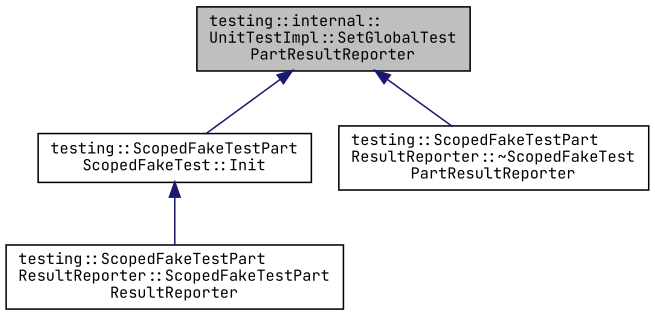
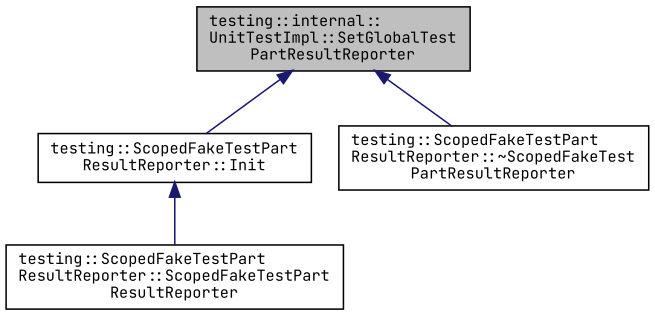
node "testing::ScopedFakeTestPart ScopedFakeTest::Init": label "testing::ScopedFakeTestPart ScopedFakeTest::Init" -> "testing::ScopedFakeTestPart ResultReporter::Init"
